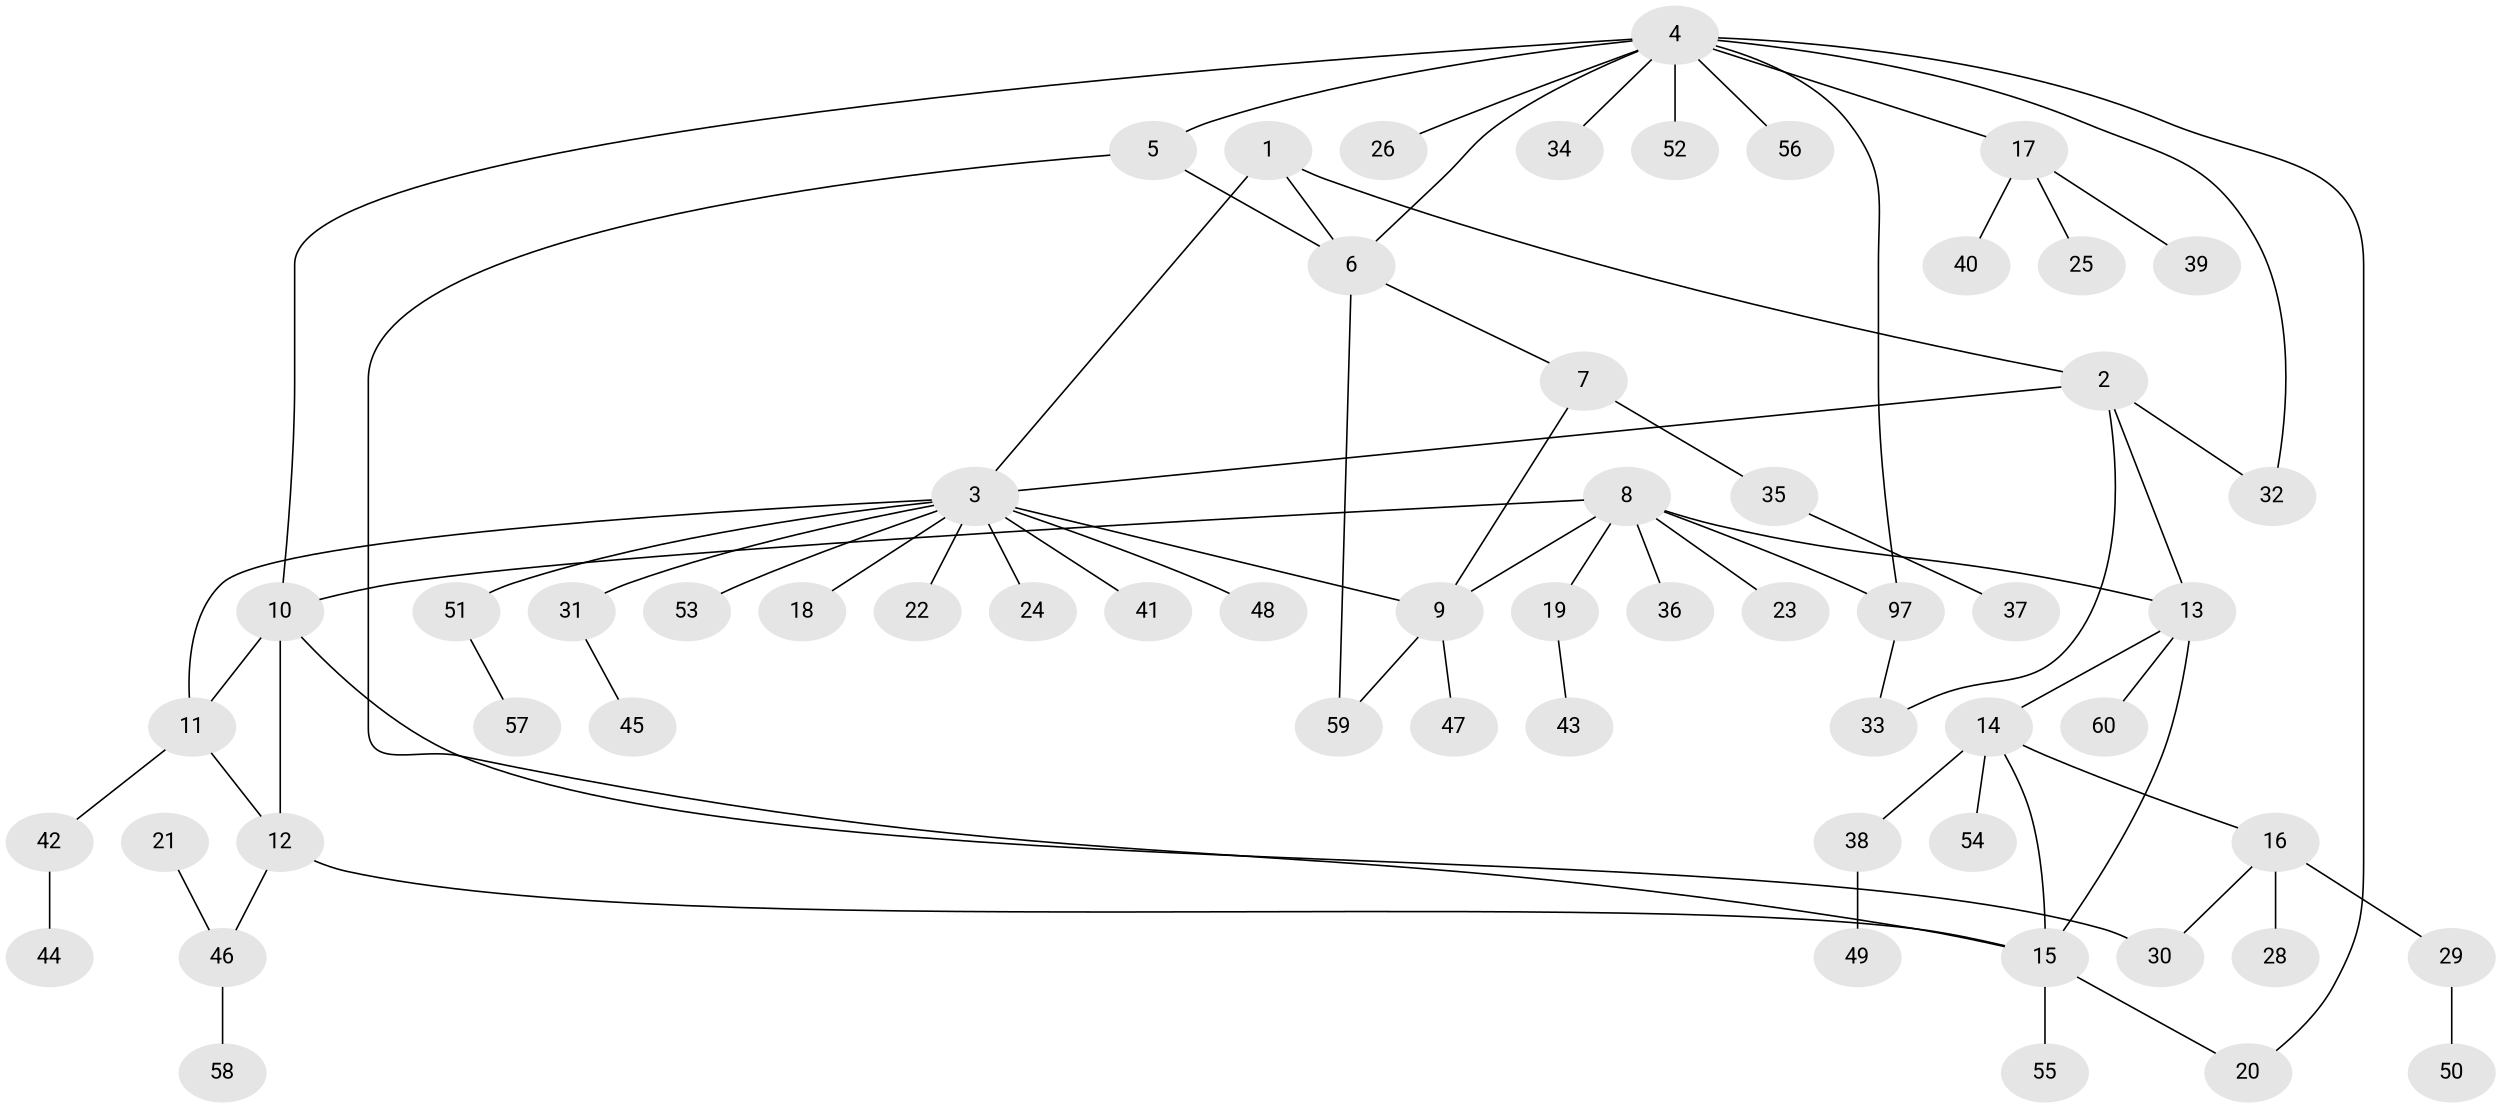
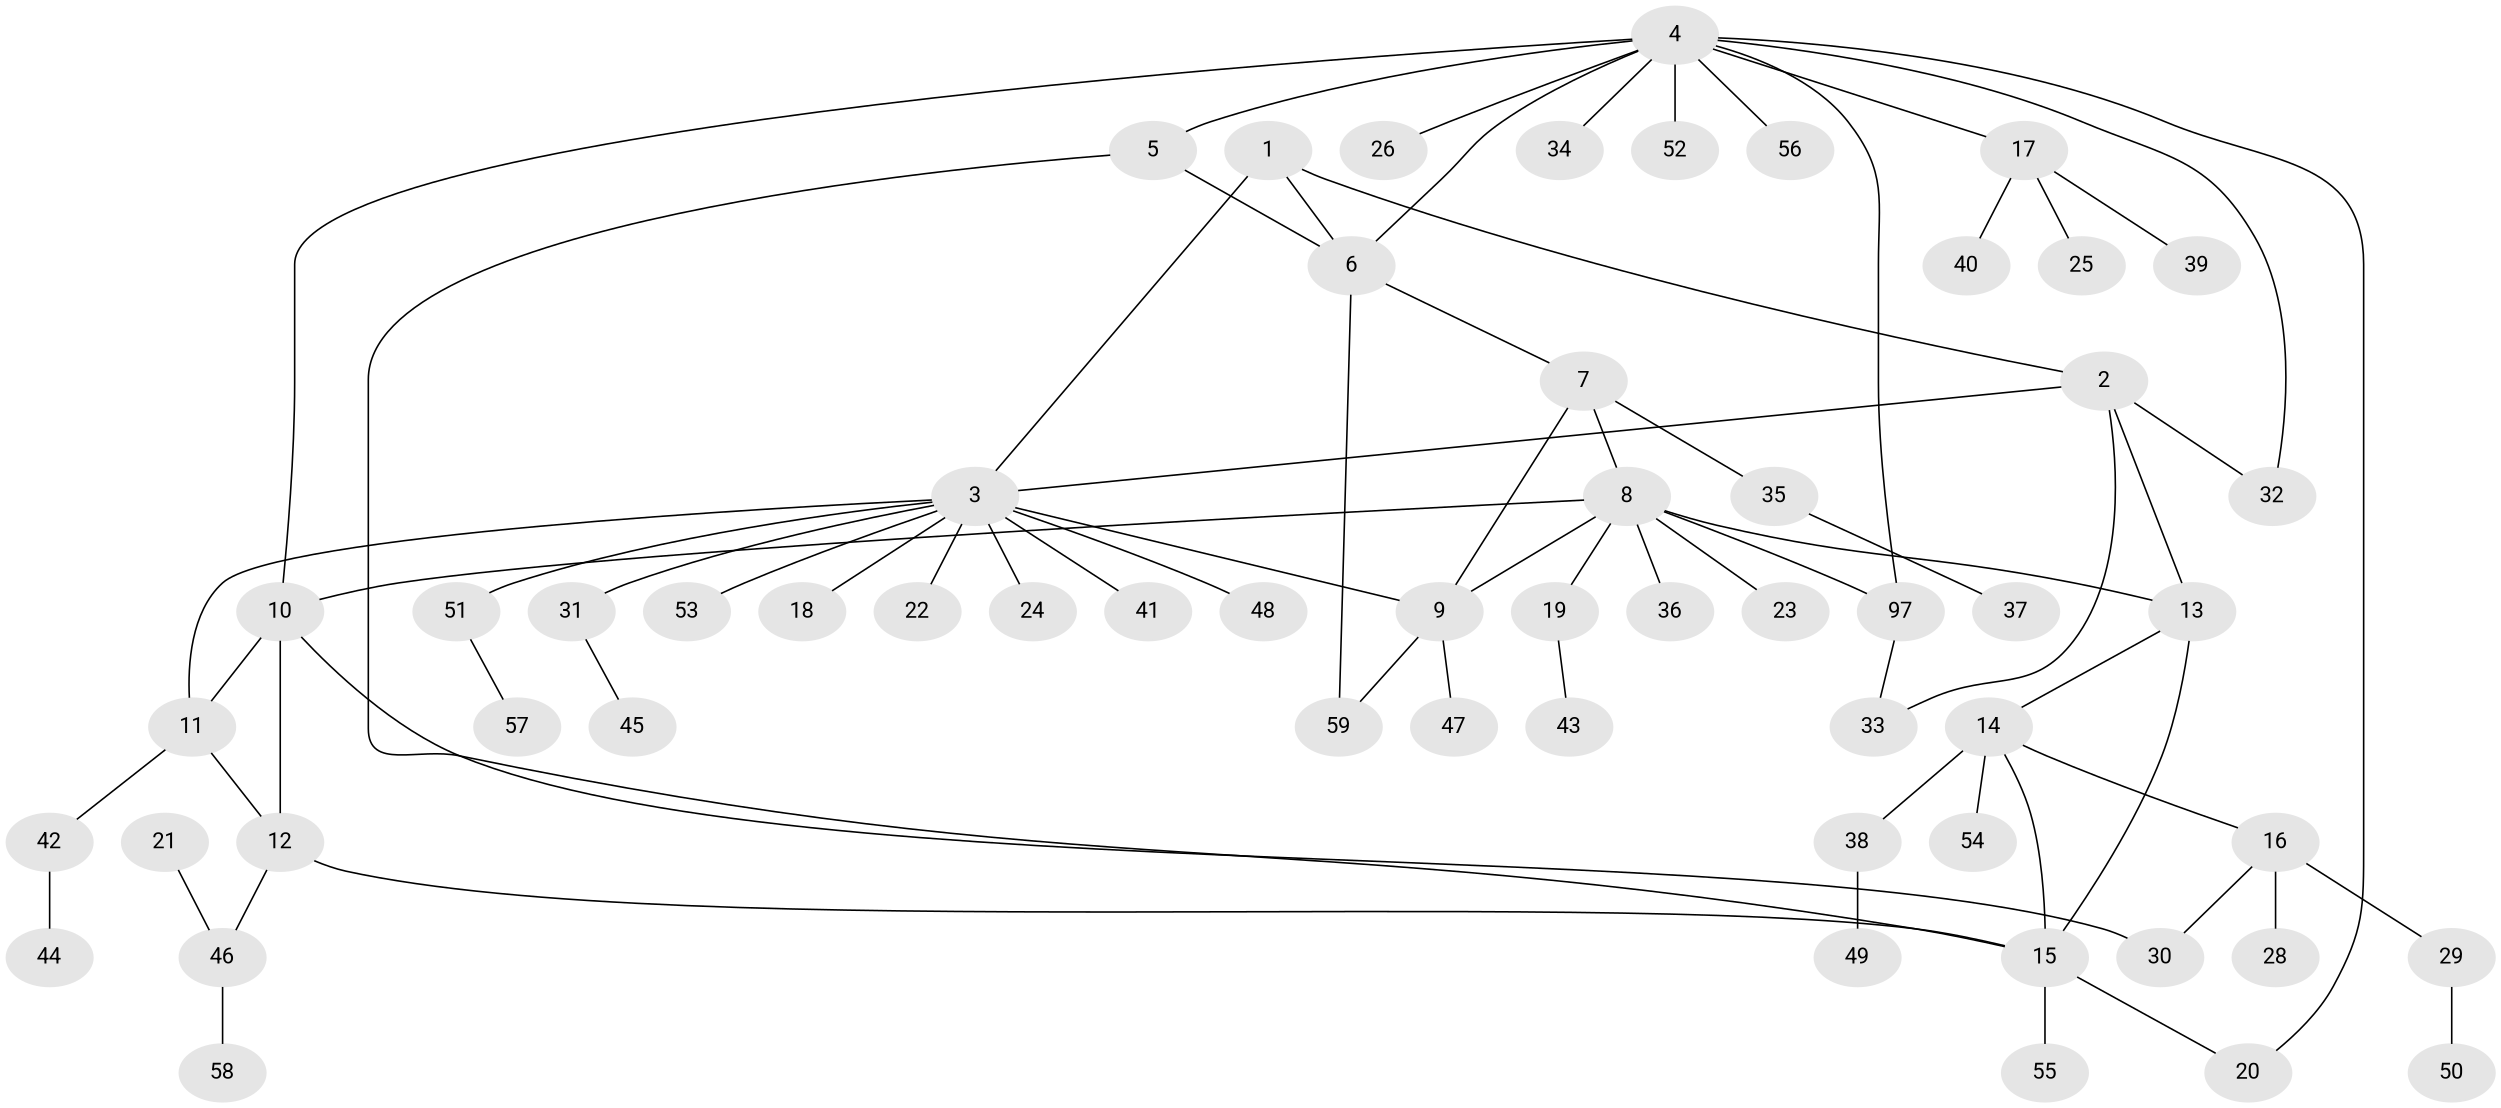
edge "7" -- "8": added
node "60": removed
